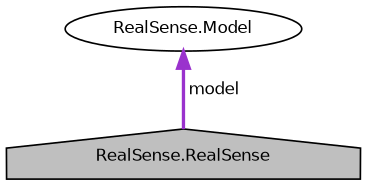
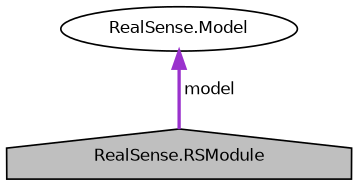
node "RealSense.RealSense": label "RealSense.RealSense" -> "RealSense.RSModule"
